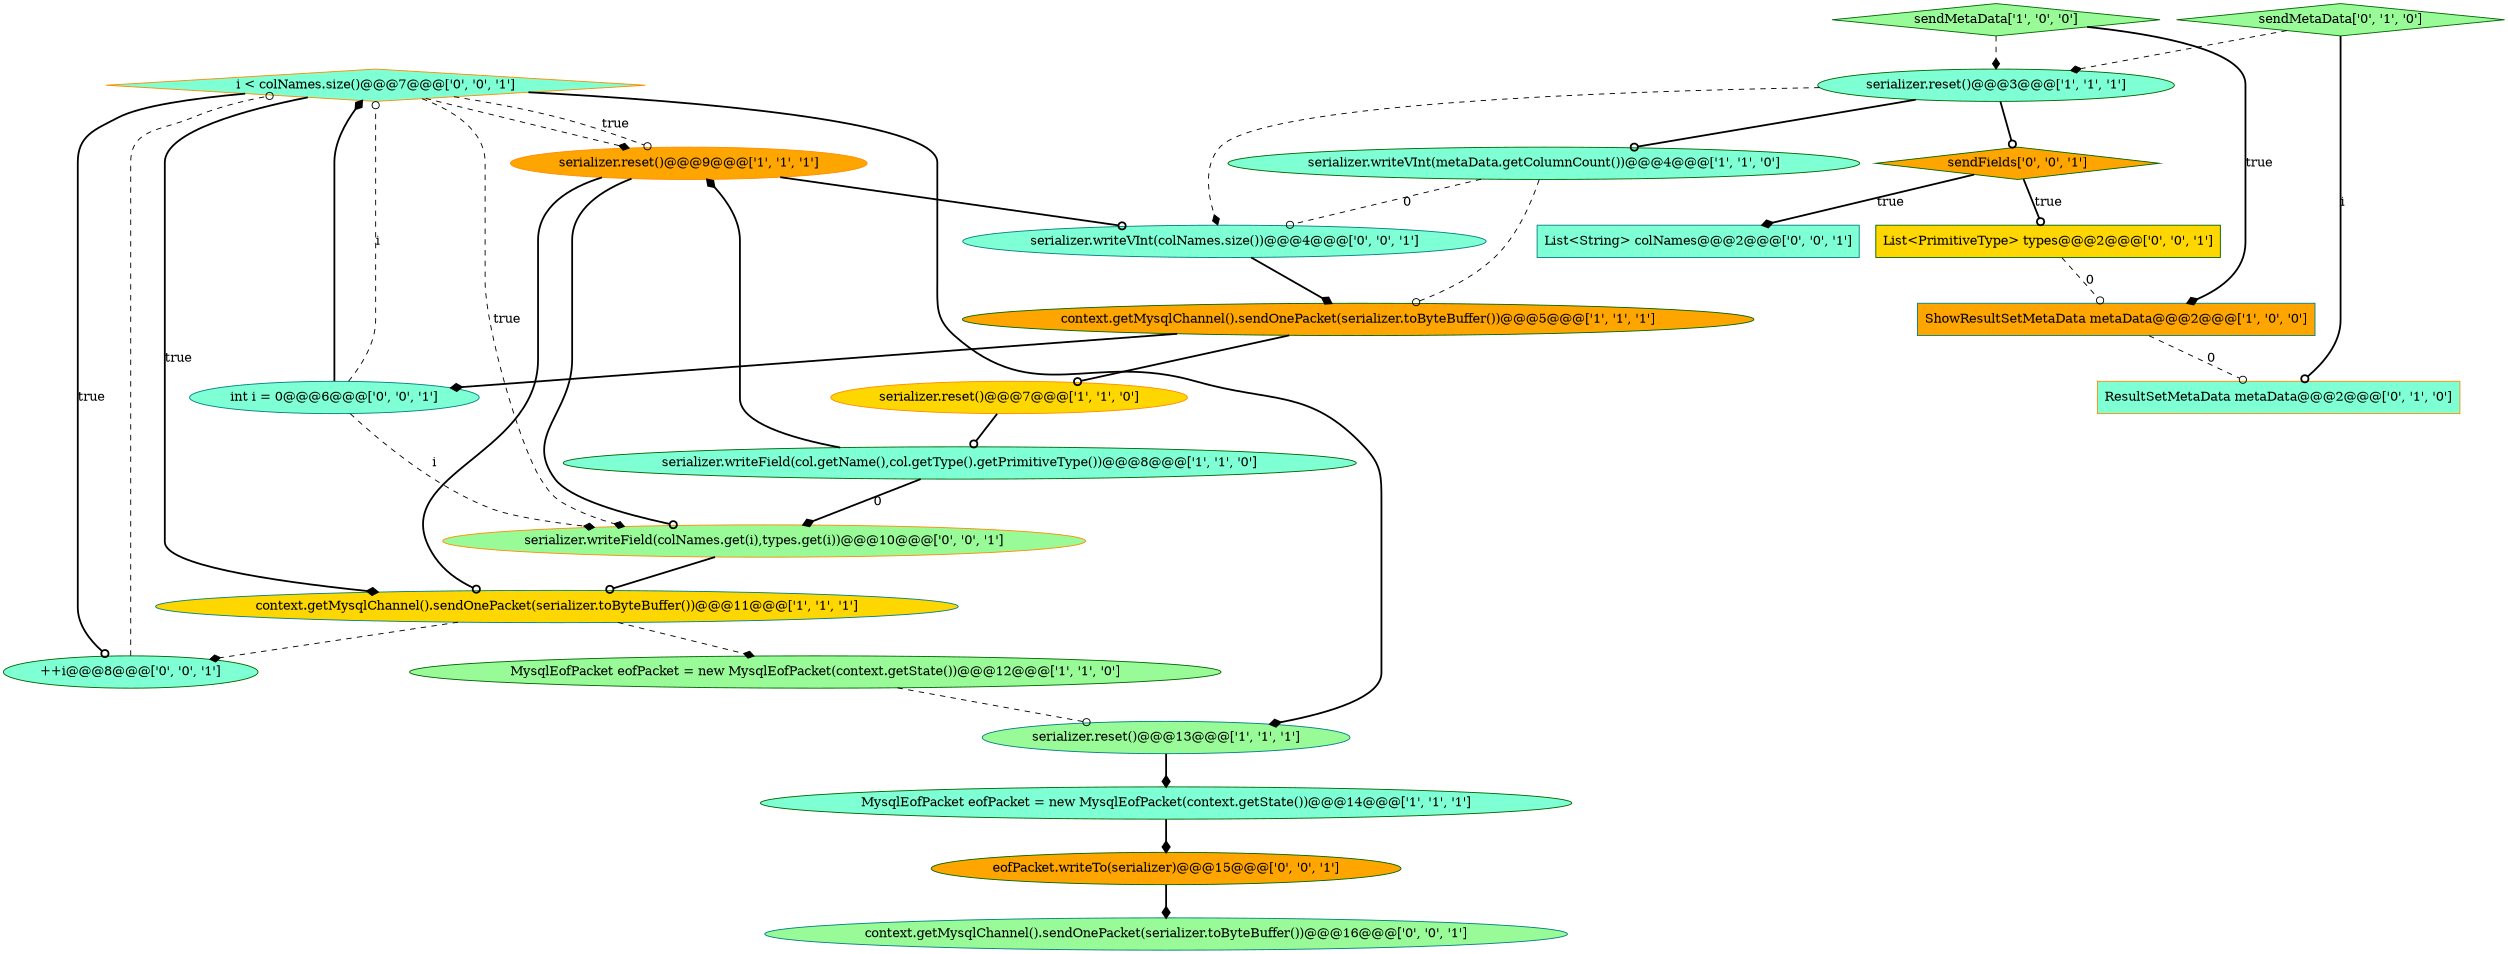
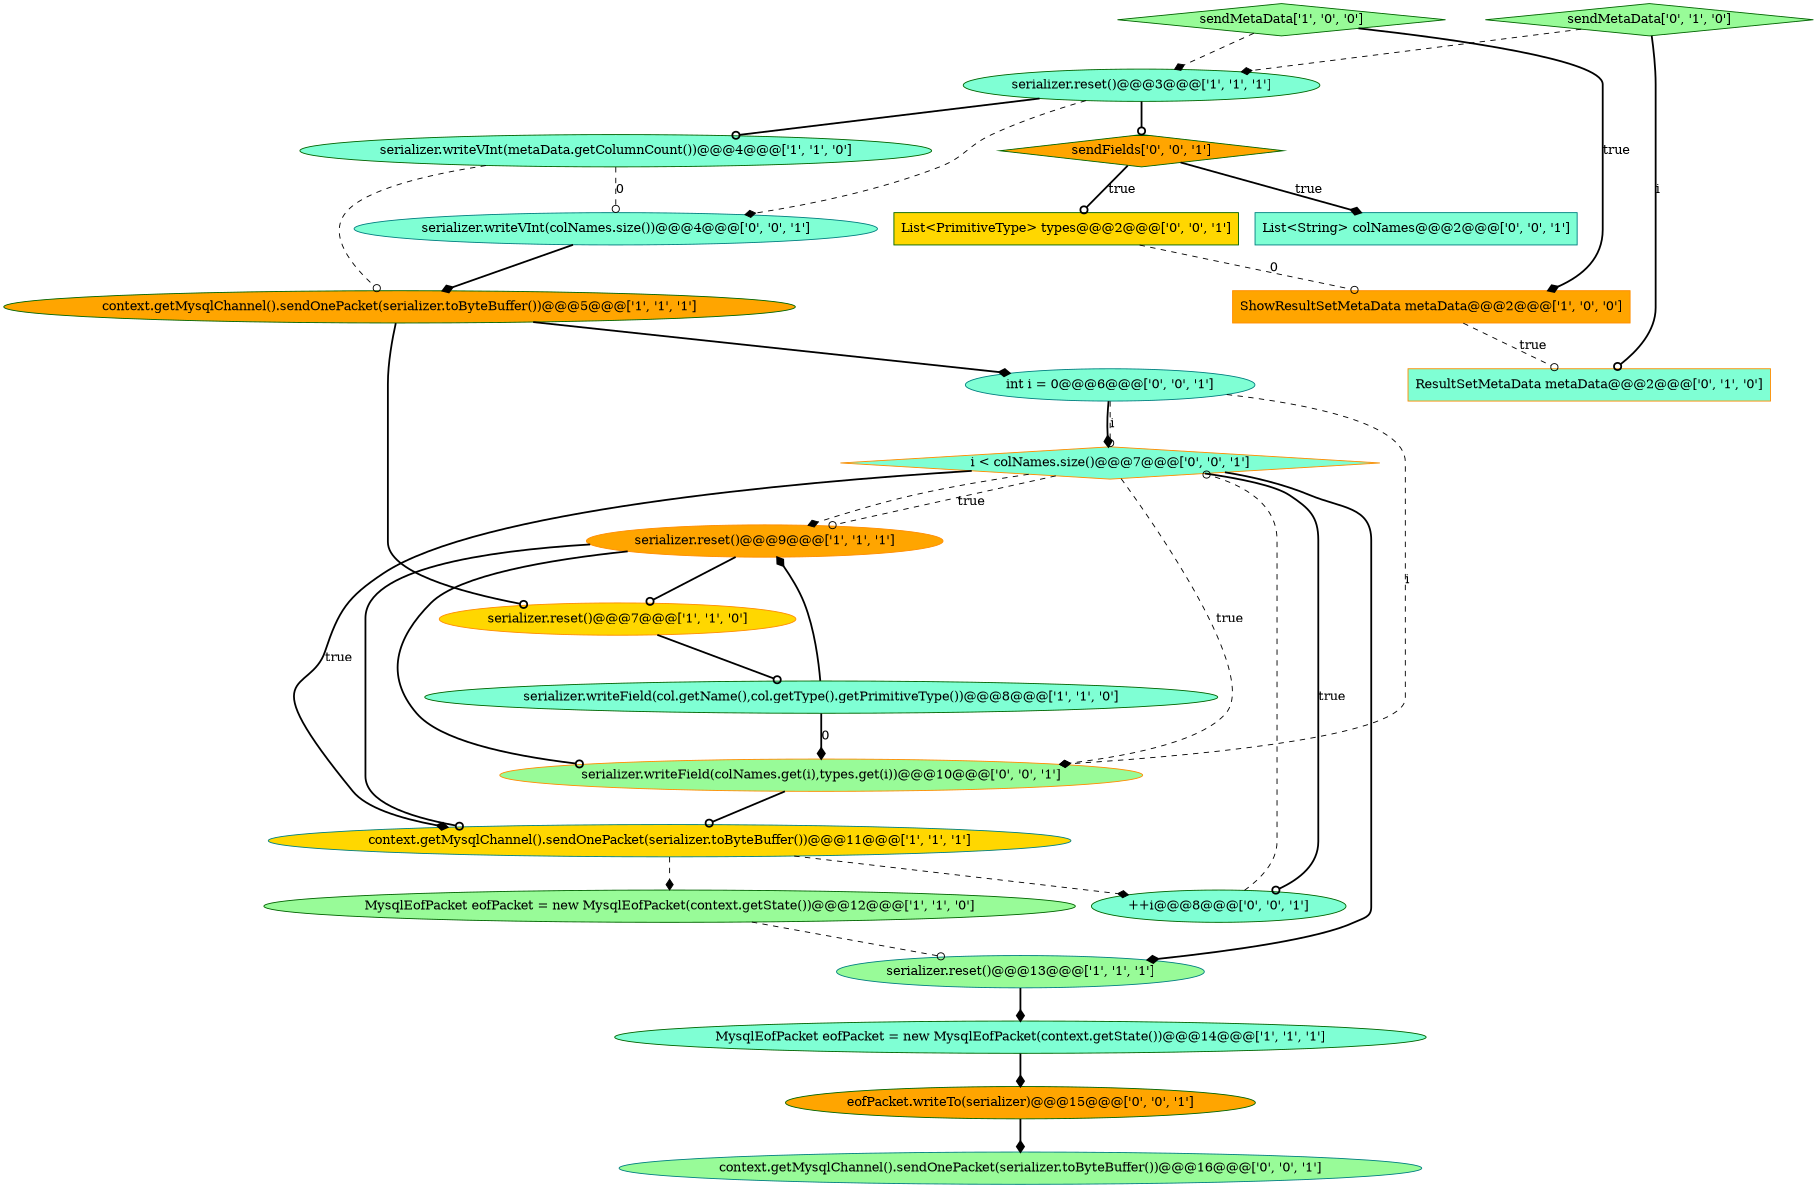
edge "serializer.reset()@@@9@@@['1', '1', '1']" -> "serializer.writeVInt(colNames.size())@@@4@@@['0', '0', '1']": now "serializer.reset()@@@9@@@['1', '1', '1']" -> "serializer.reset()@@@7@@@['1', '1', '0']"
node "ShowResultSetMetaData metaData@@@2@@@['1', '0', '0']": color teal -> darkorange
edge "ShowResultSetMetaData metaData@@@2@@@['1', '0', '0']" -> "ResultSetMetaData metaData@@@2@@@['0', '1', '0']": label "0" -> "true"
